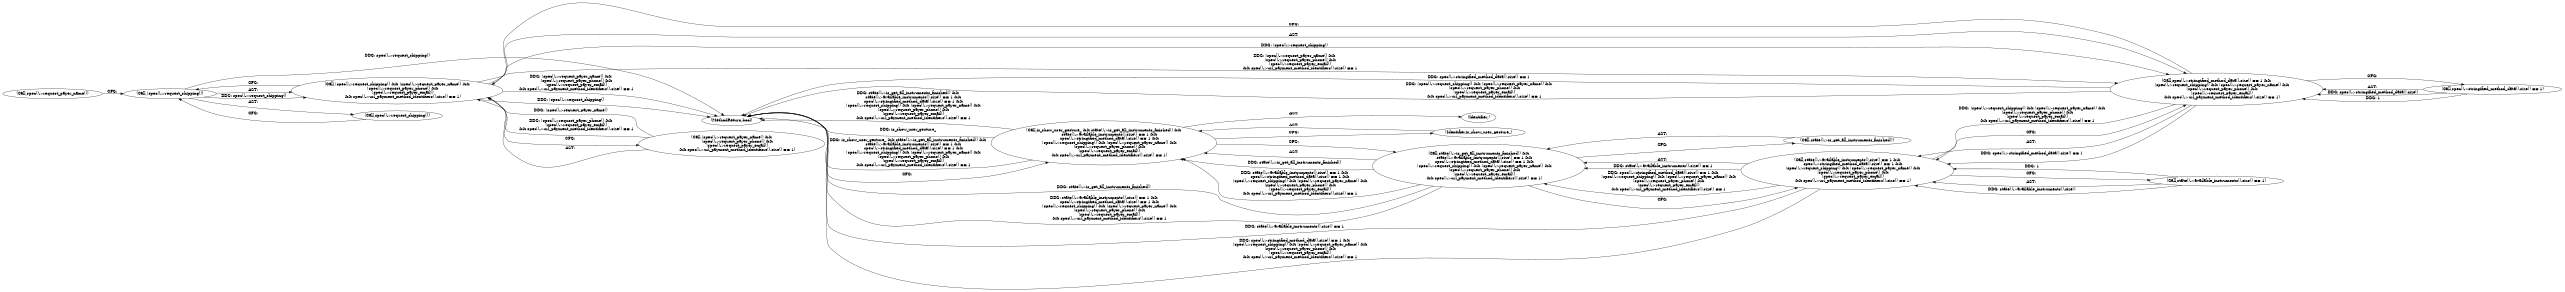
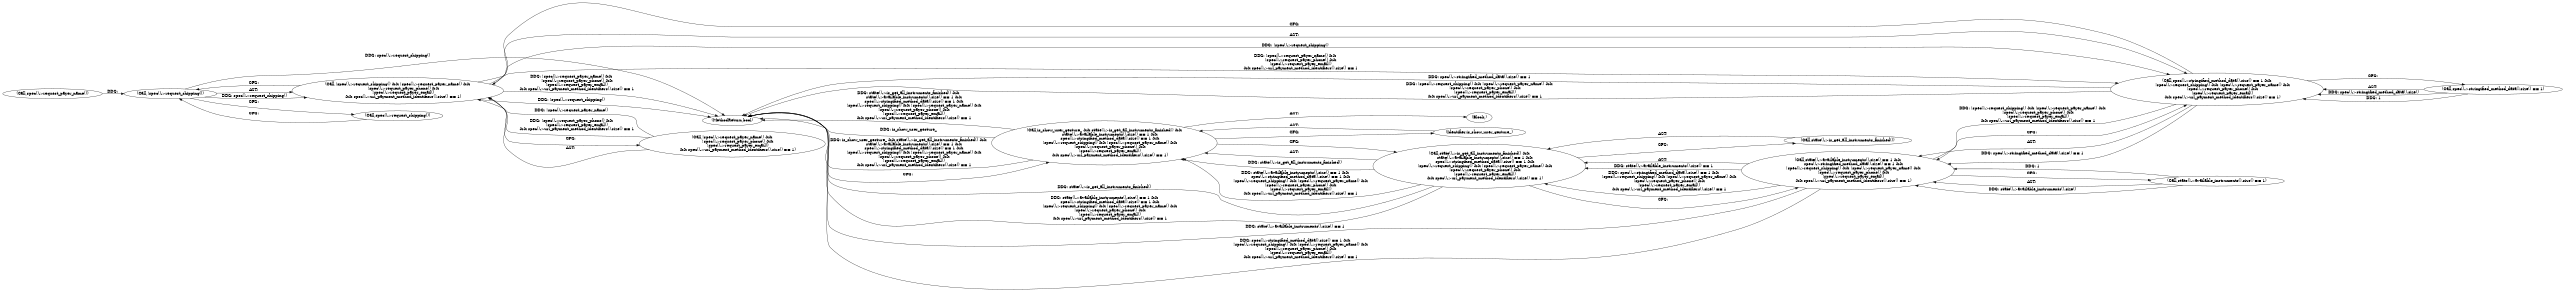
edge "(Call,spec()->request_payer_name())" -> "(Call,!spec()->request_shipping())": label "CFG: " -> "DDG: "
edge "(Call,!spec()->request_shipping())" -> "(Call,spec()->request_shipping())": label "AST: " -> "CFG: "
node "(Identifier,)": label "(Identifier,)" -> "(Block,)"
